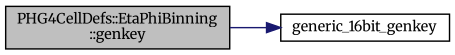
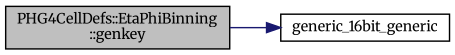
node "generic_16bit_genkey": label "generic_16bit_genkey" -> "generic_16bit_generic"
